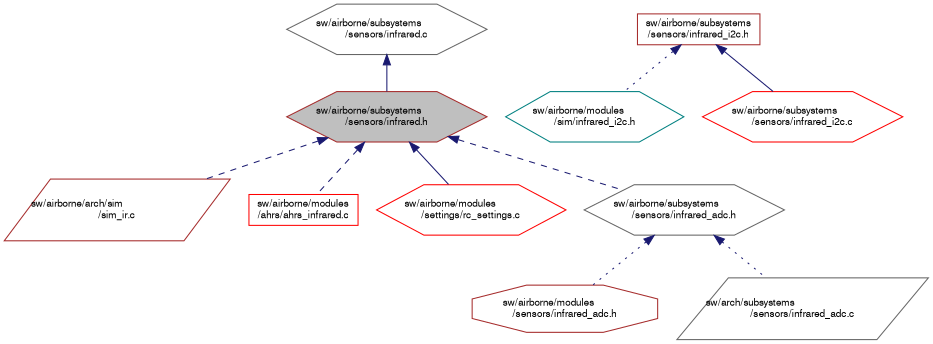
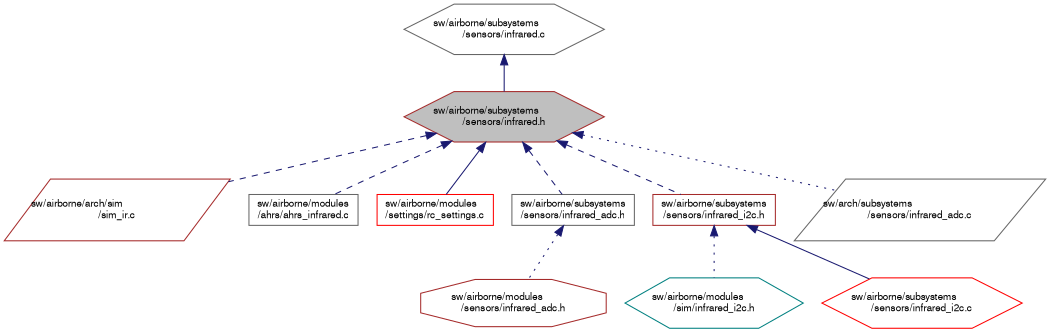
edge "sw/airborne/subsystems /sensors/infrared_i2c.h" -> "sw/airborne/subsystems /sensors/infrared.h": added
node "sw/airborne/modules /ahrs/ahrs_infrared.c": color red -> gray40
node "sw/airborne/modules /settings/rc_settings.c": shape hexagon -> box
node "sw/airborne/subsystems /sensors/infrared_adc.h": shape hexagon -> box
edge "sw/arch/subsystems /sensors/infrared_adc.c" -> "sw/airborne/subsystems /sensors/infrared_adc.h": now "sw/arch/subsystems /sensors/infrared_adc.c" -> "sw/airborne/subsystems /sensors/infrared.h"
